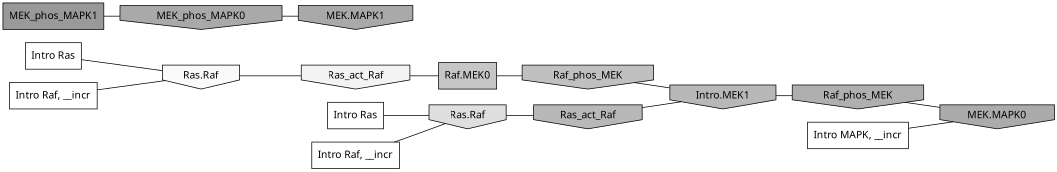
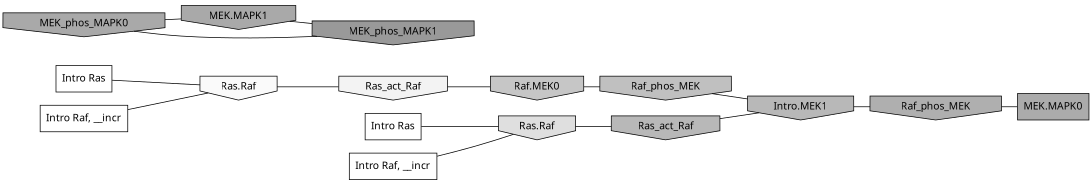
node "MEK_phos_MAPK1": shape box -> invhouse
edge "MEK.MAPK1" -- "MEK_phos_MAPK1": added
node "Raf.MEK0": shape box -> invhouse
node "MEK.MAPK0": shape invhouse -> box
node "Intro MAPK, __incr": removed
